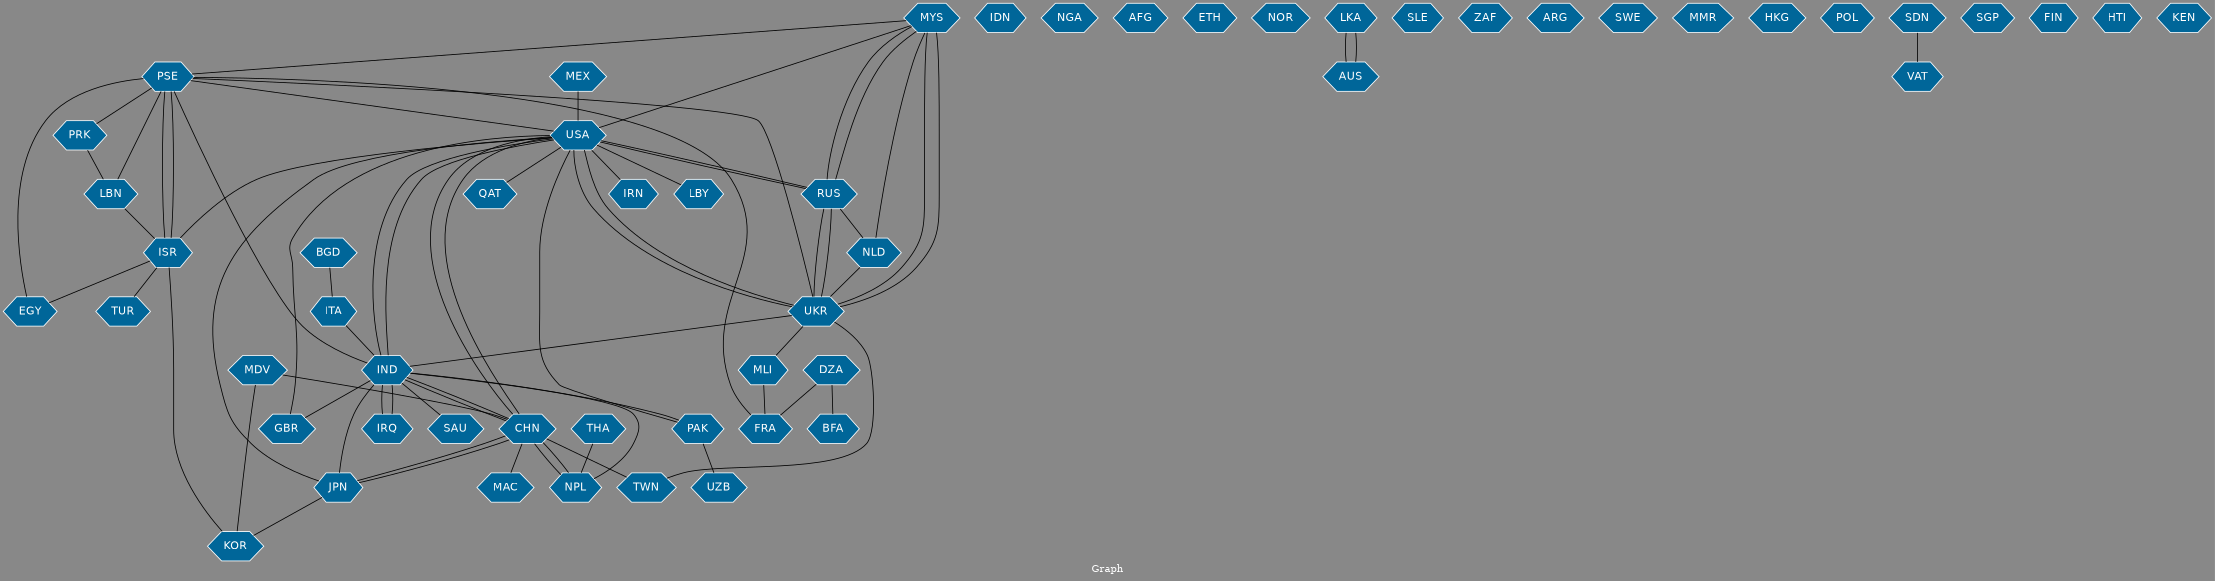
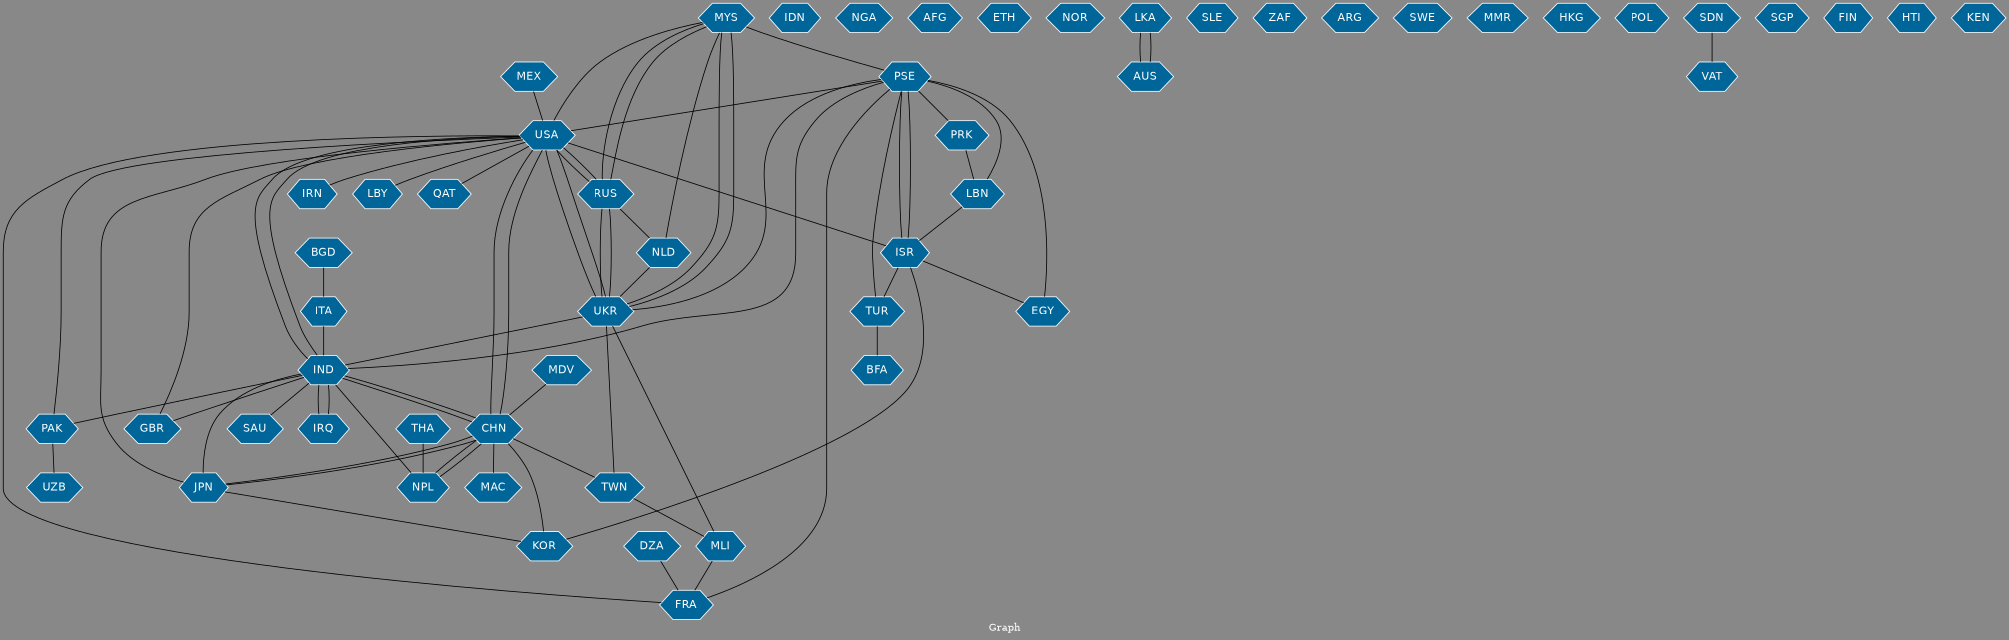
edge "PSE" -- "TUR": added
edge "DZA" -- "BFA": now "TUR" -- "BFA"
edge "USA" -- "FRA": added
edge "MDV" -- "KOR": now "CHN" -- "KOR"
edge "TWN" -- "MLI": added
